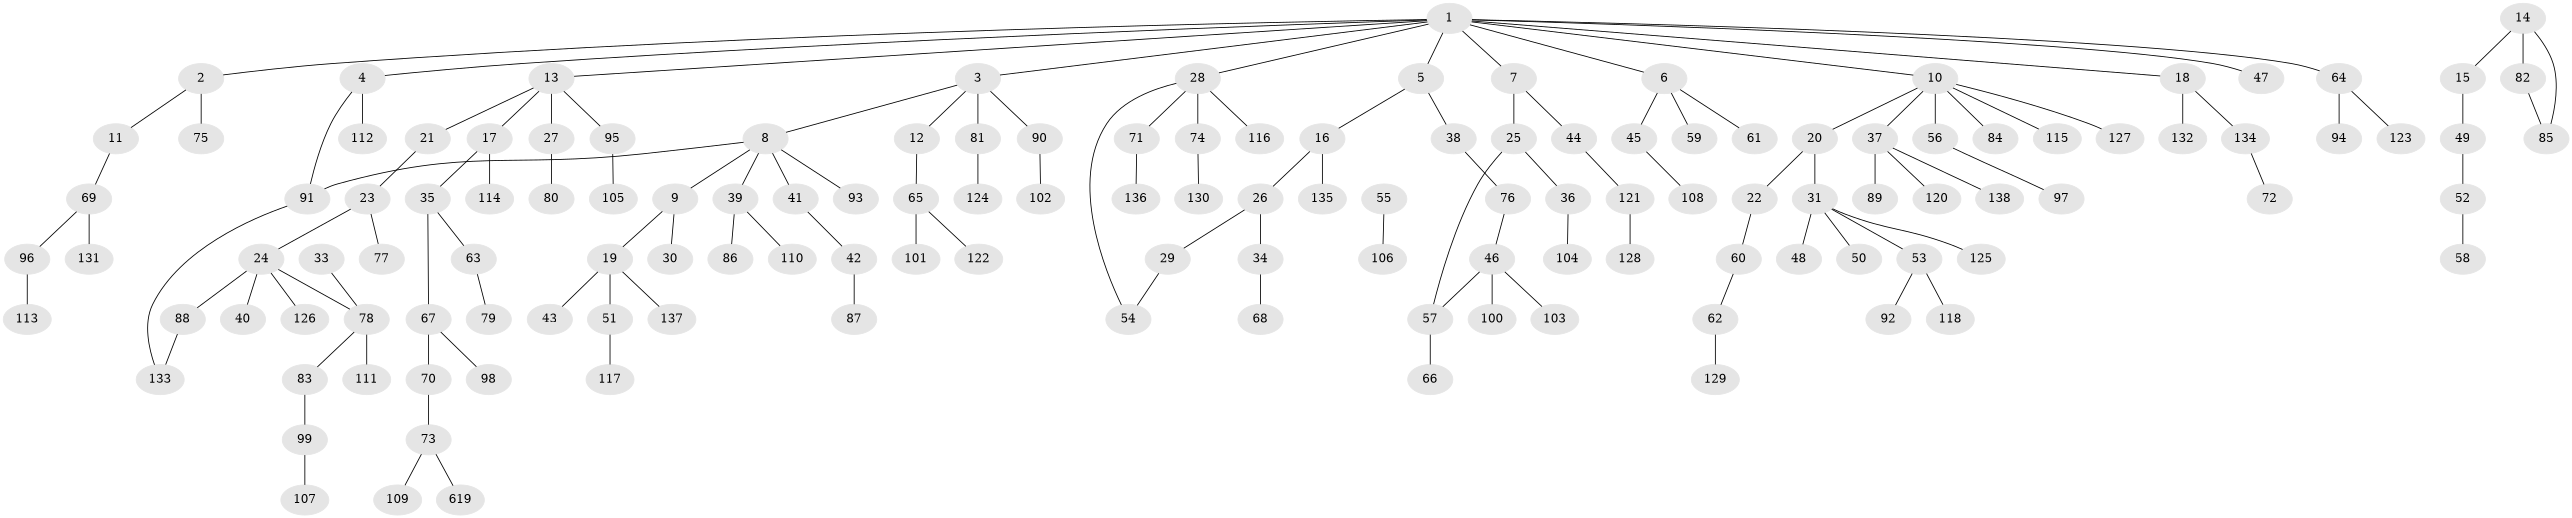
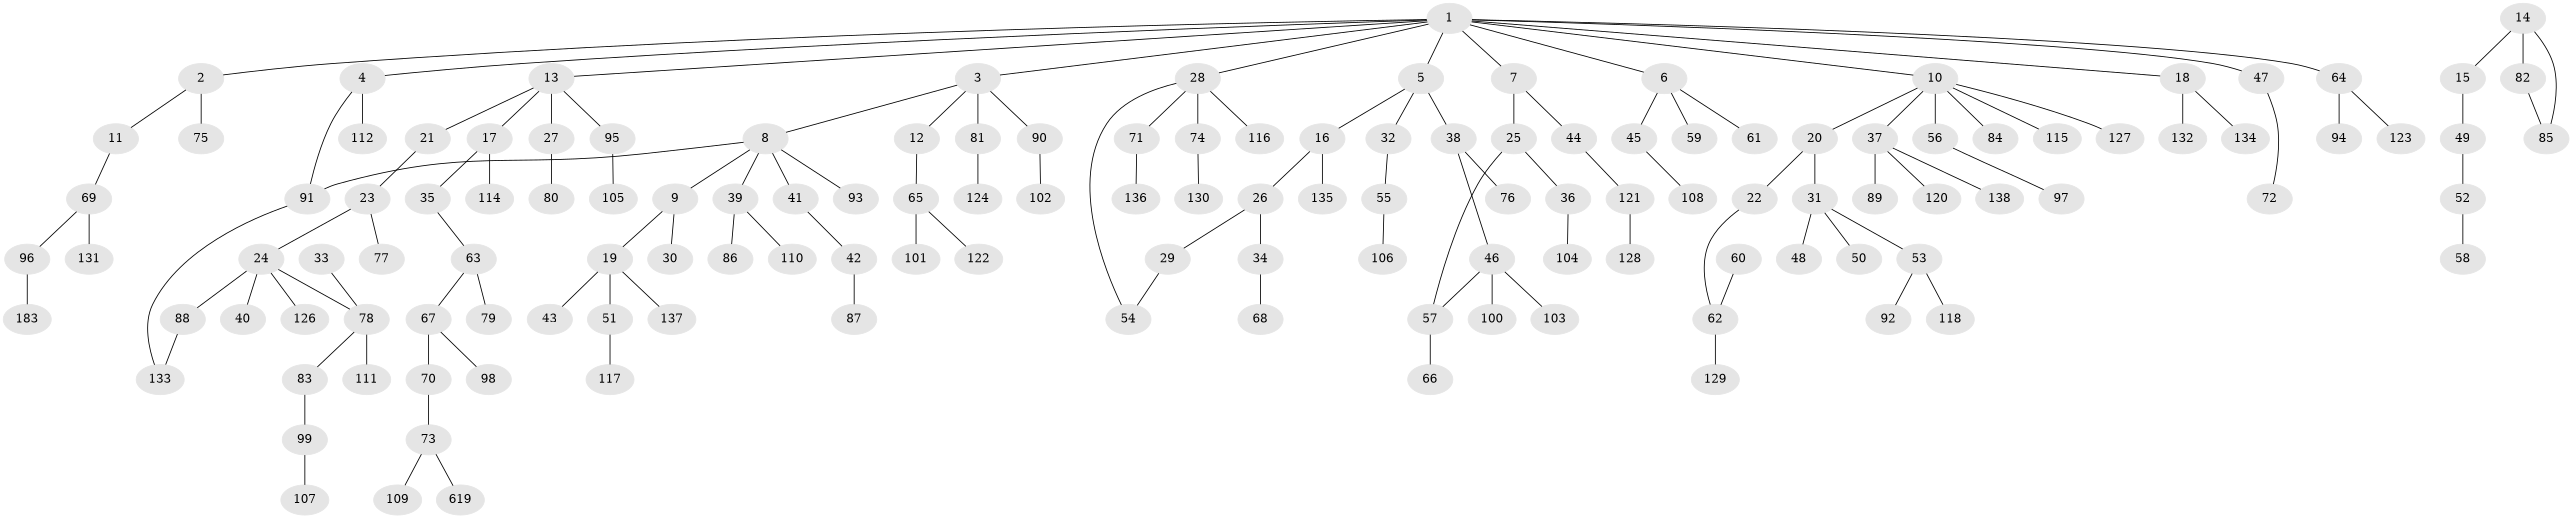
node "32": added
edge "134" -- "72": now "47" -- "72"
edge "76" -- "46": now "38" -- "46"
edge "22" -- "60": now "22" -- "62"
edge "35" -- "67": now "63" -- "67"
node "125": removed
node "113": label "113" -> "183"
